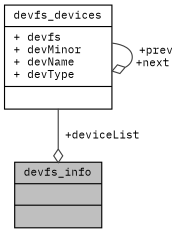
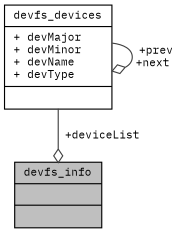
node "devfs_devices": text "+ devfs" -> "+ devMajor"
